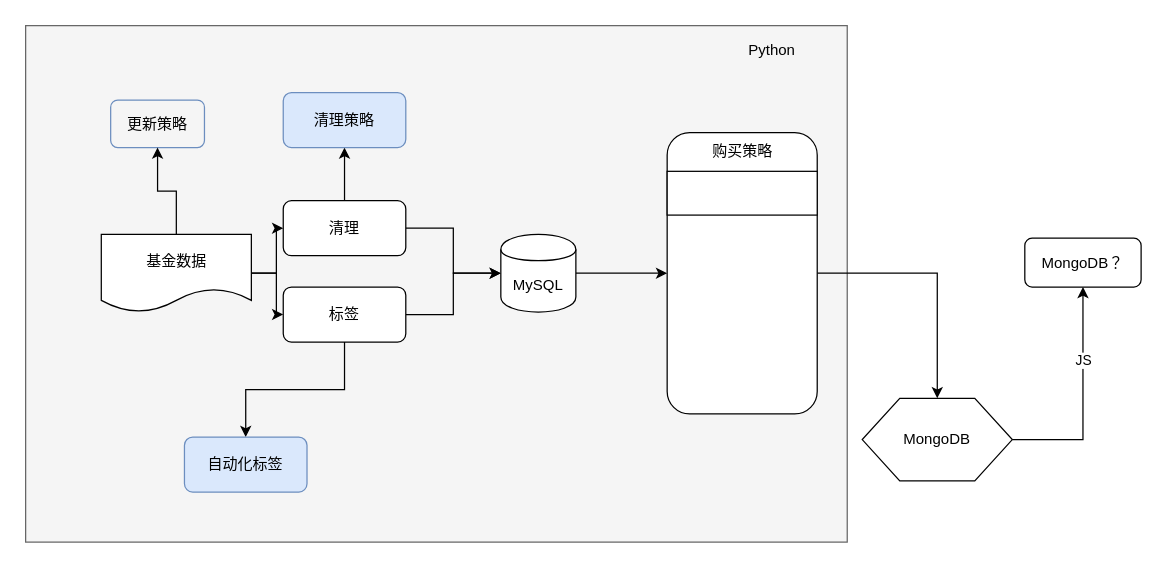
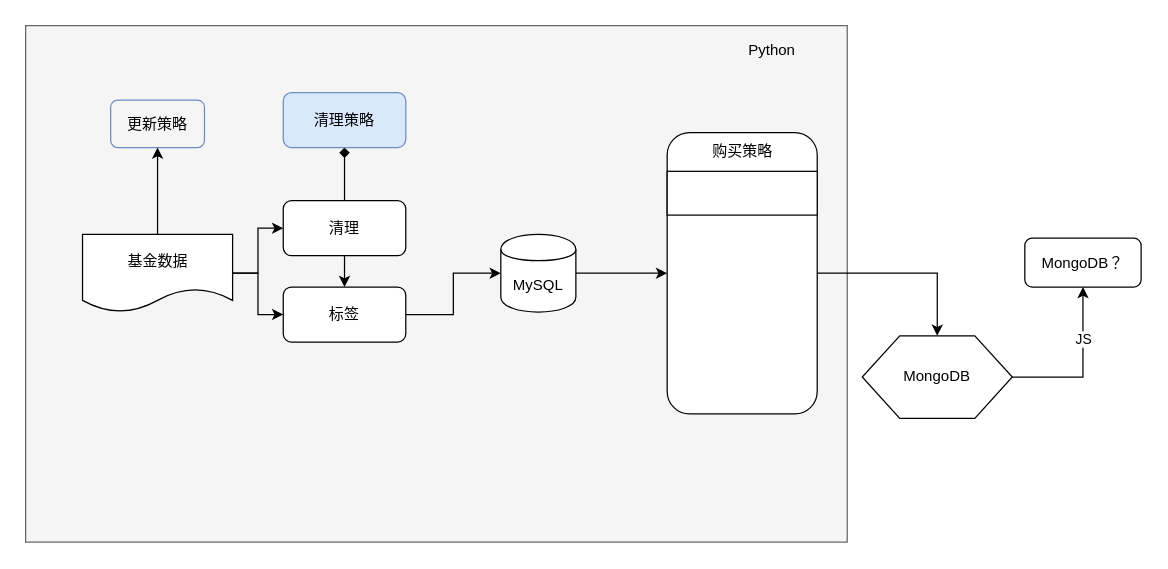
edge "清理" -> "清理策略": arrowhead classic -> diamond
edge "清理" -> "MySQL": now "清理" -> "标签"
node "基金数据": moved (176, 273) -> (158, 273)
edge "标签" -> "自动化标签": removed
node "MongoDB": moved (937, 439) -> (937, 377)
node "自动化标签": removed
